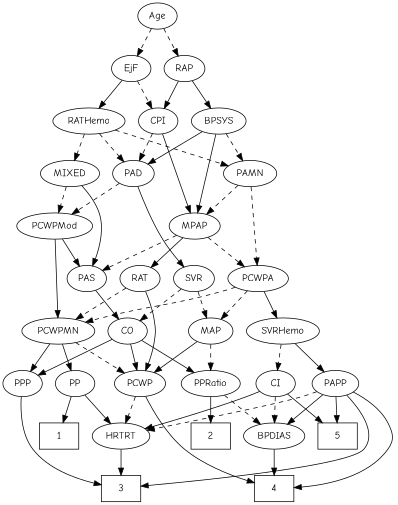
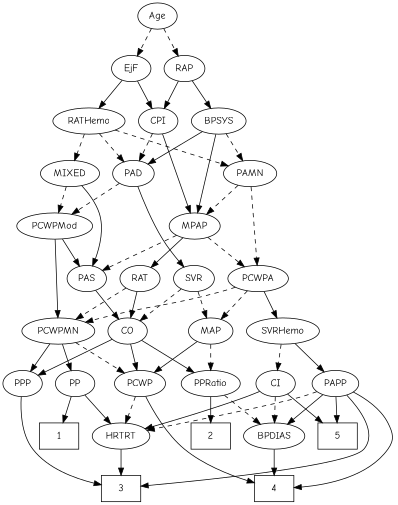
edge "EjF" -> "CPI": style dashed -> solid
edge "RAT" -> "PCWP": now "RAT" -> "CO"
